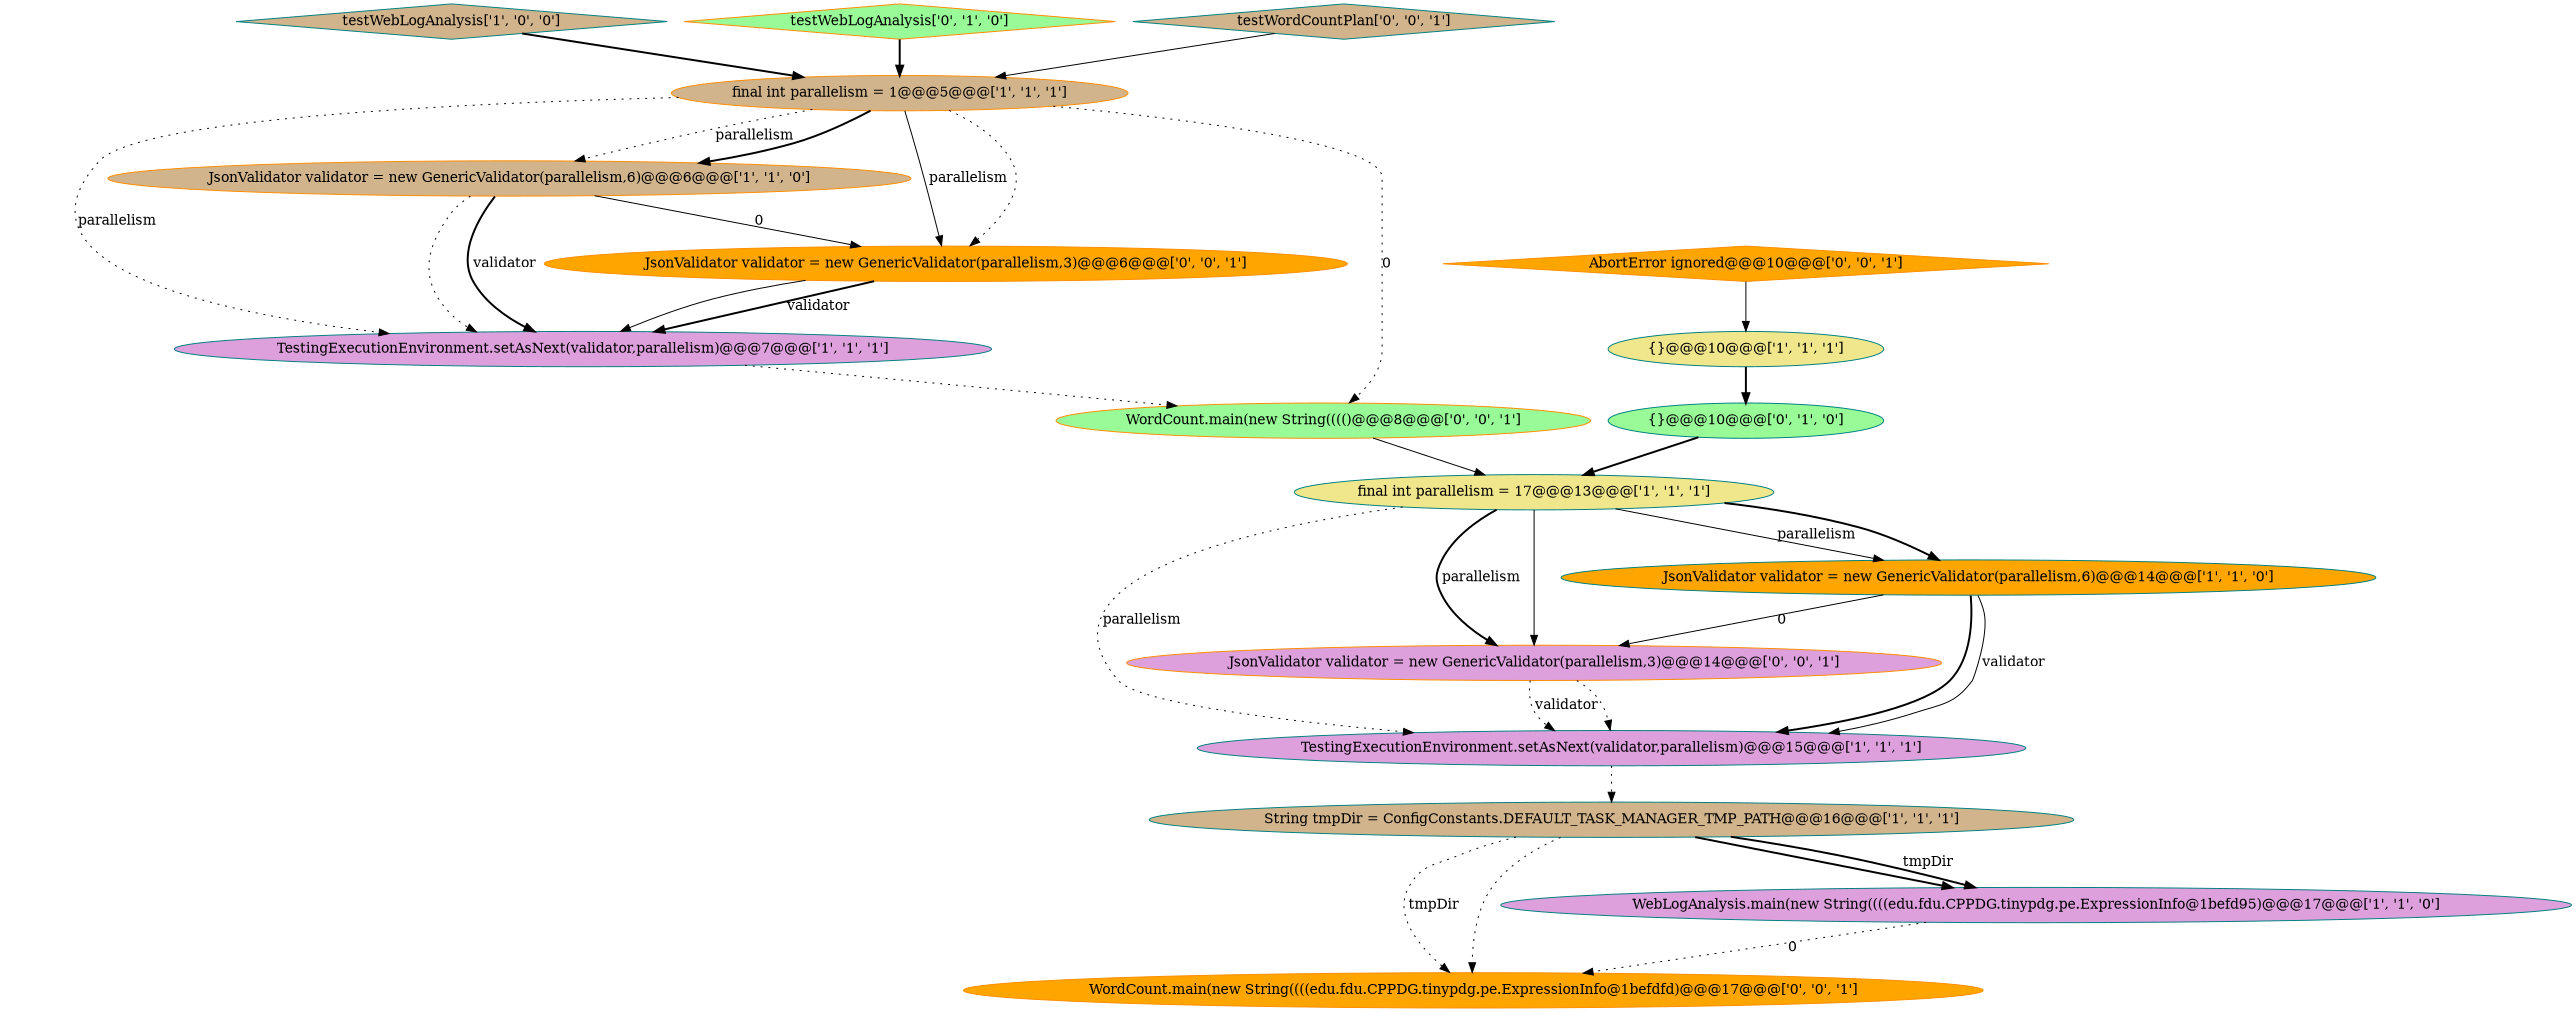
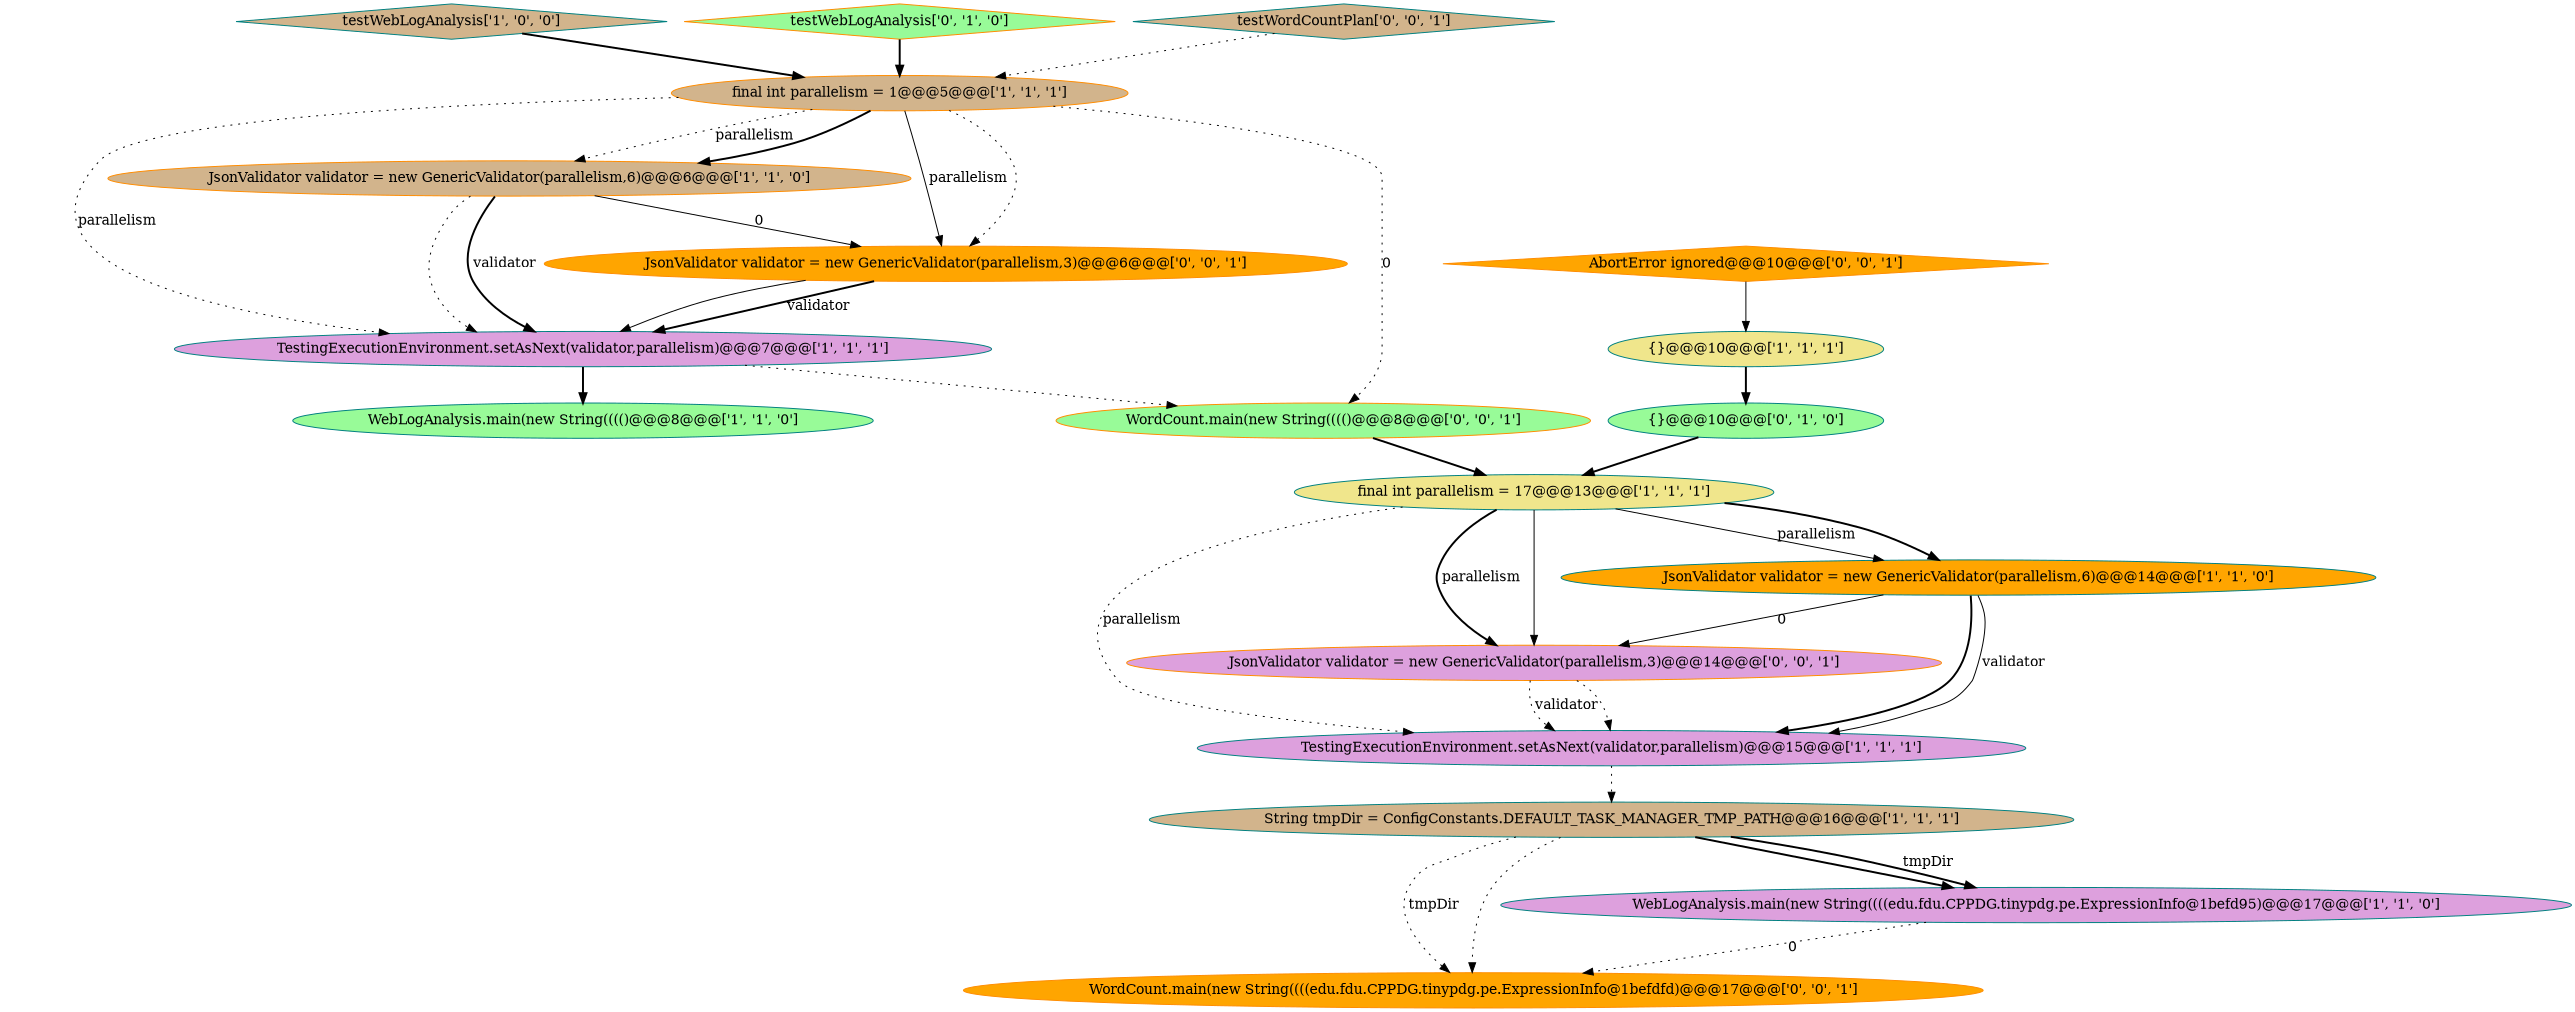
edge "testWordCountPlan['0', '0', '1']" -> "final int parallelism = 1@@@5@@@['1', '1', '1']": style solid -> dotted
node "WebLogAnalysis.main(new String(((()@@@8@@@['1', '1', '0']": added
edge "WordCount.main(new String(((()@@@8@@@['0', '0', '1']" -> "final int parallelism = 17@@@13@@@['1', '1', '1']": style solid -> bold
